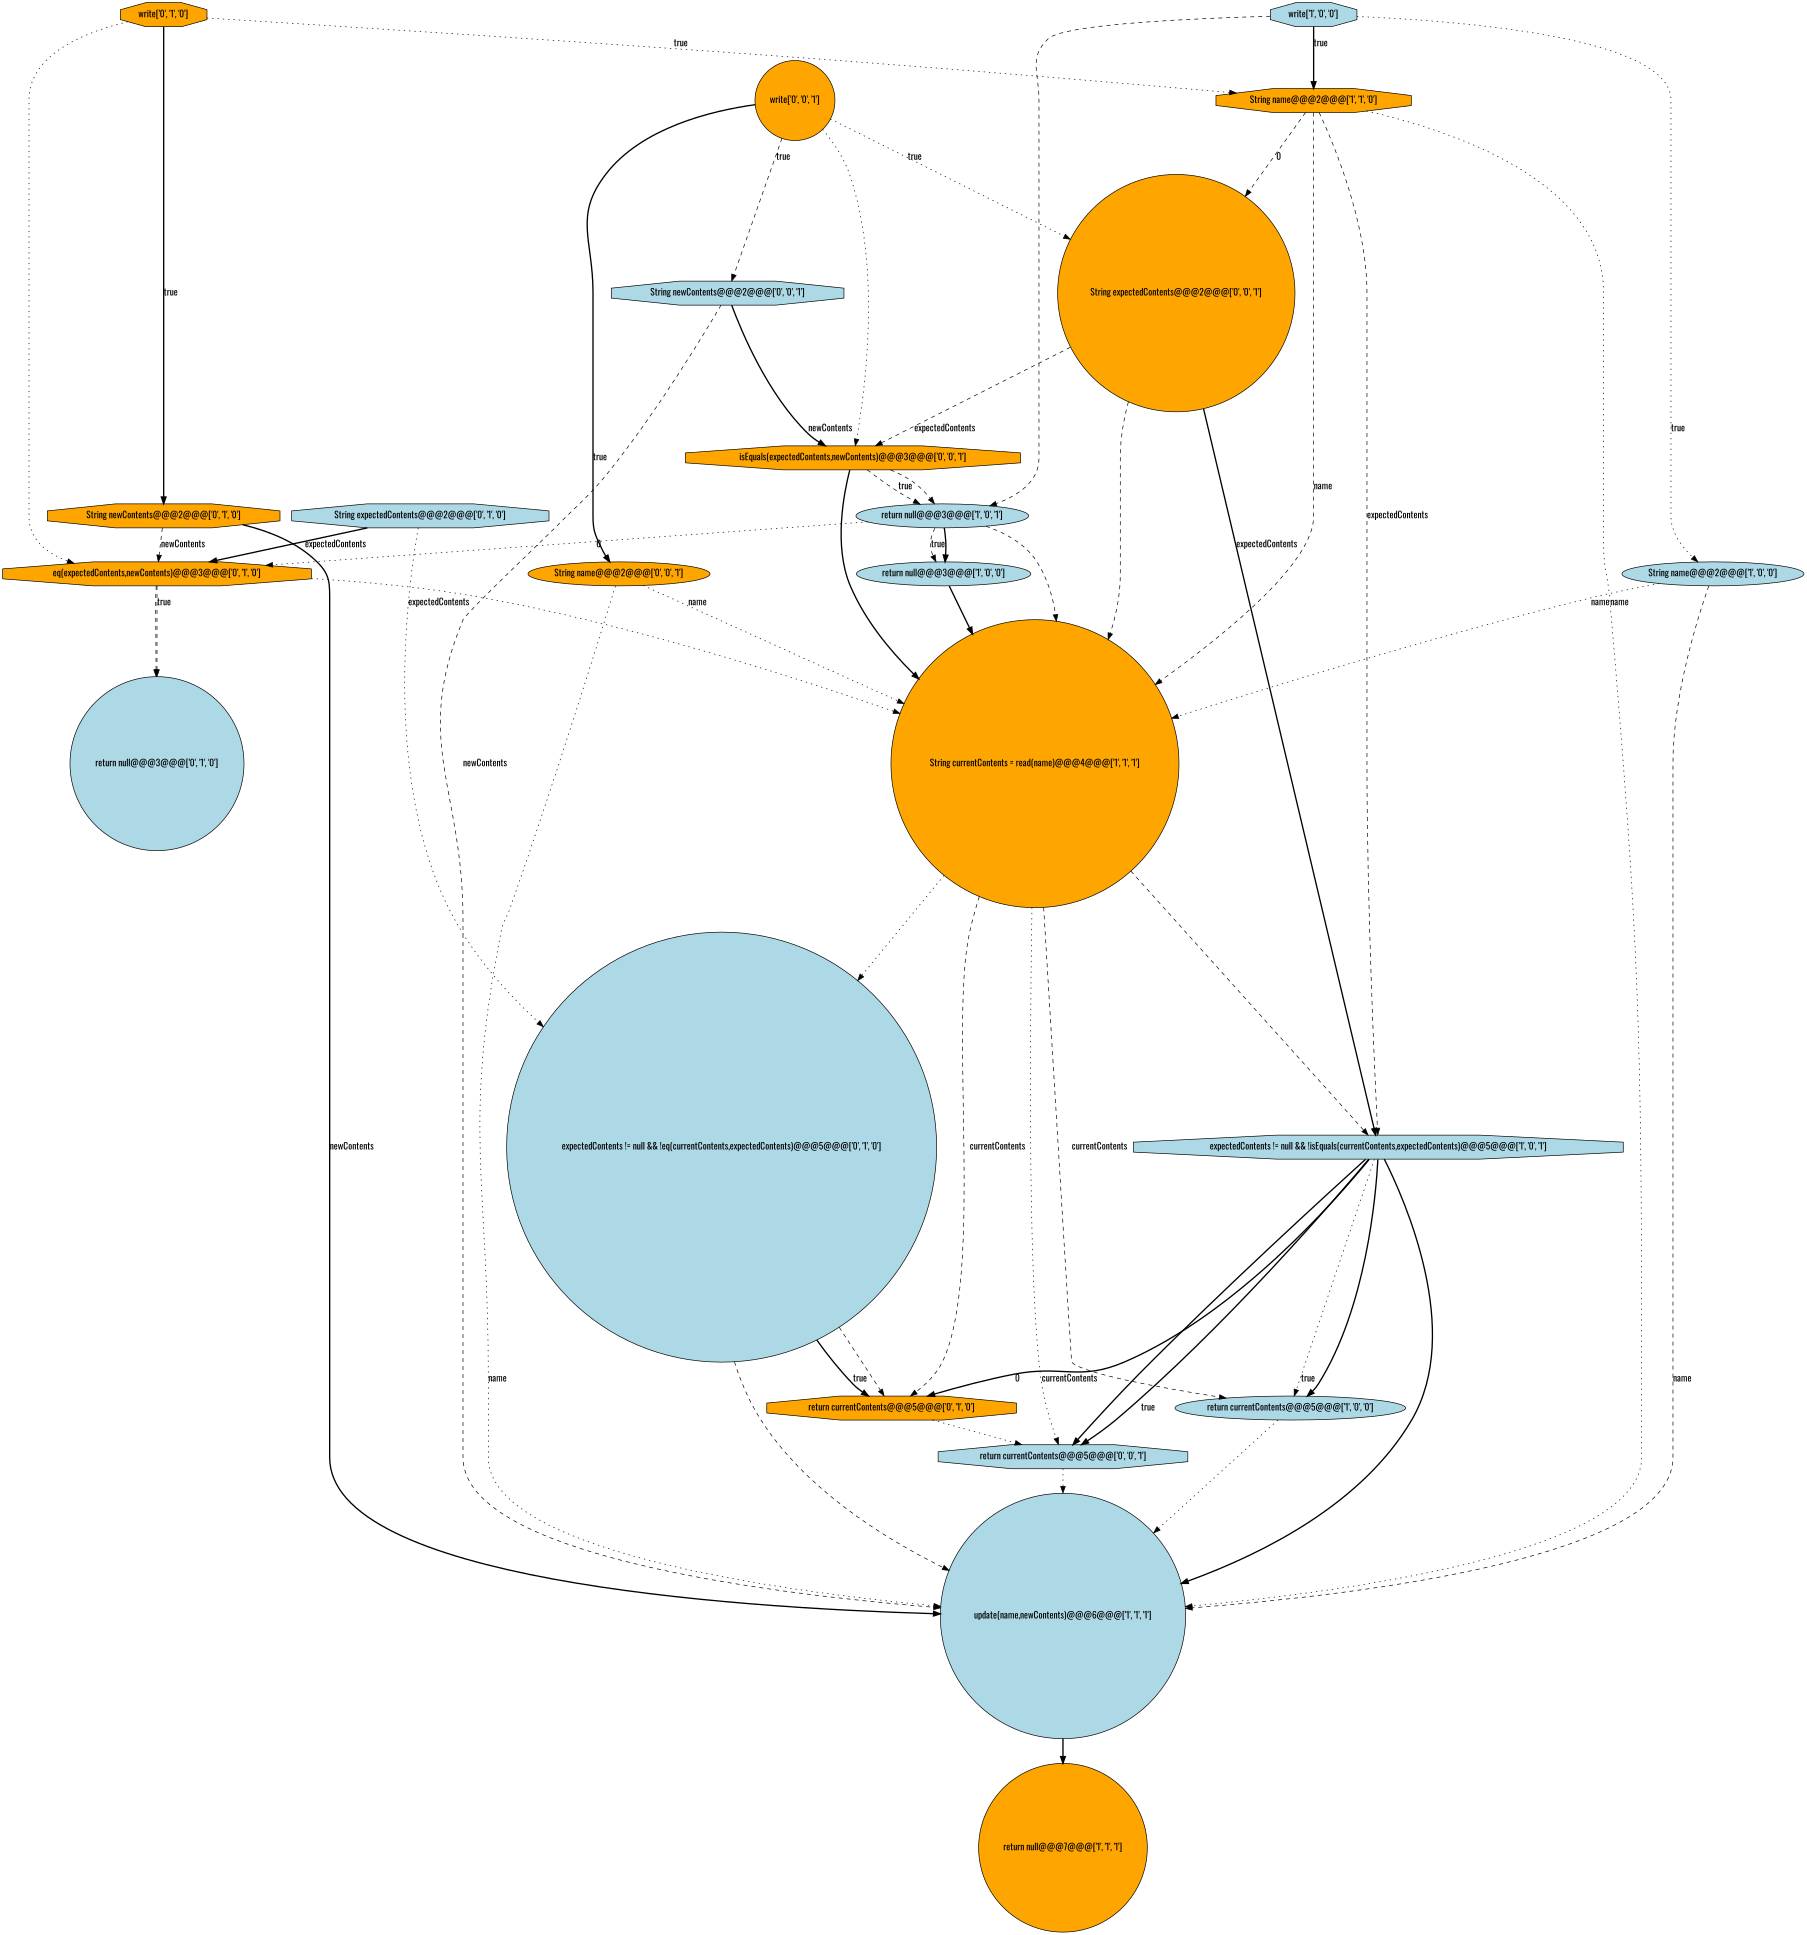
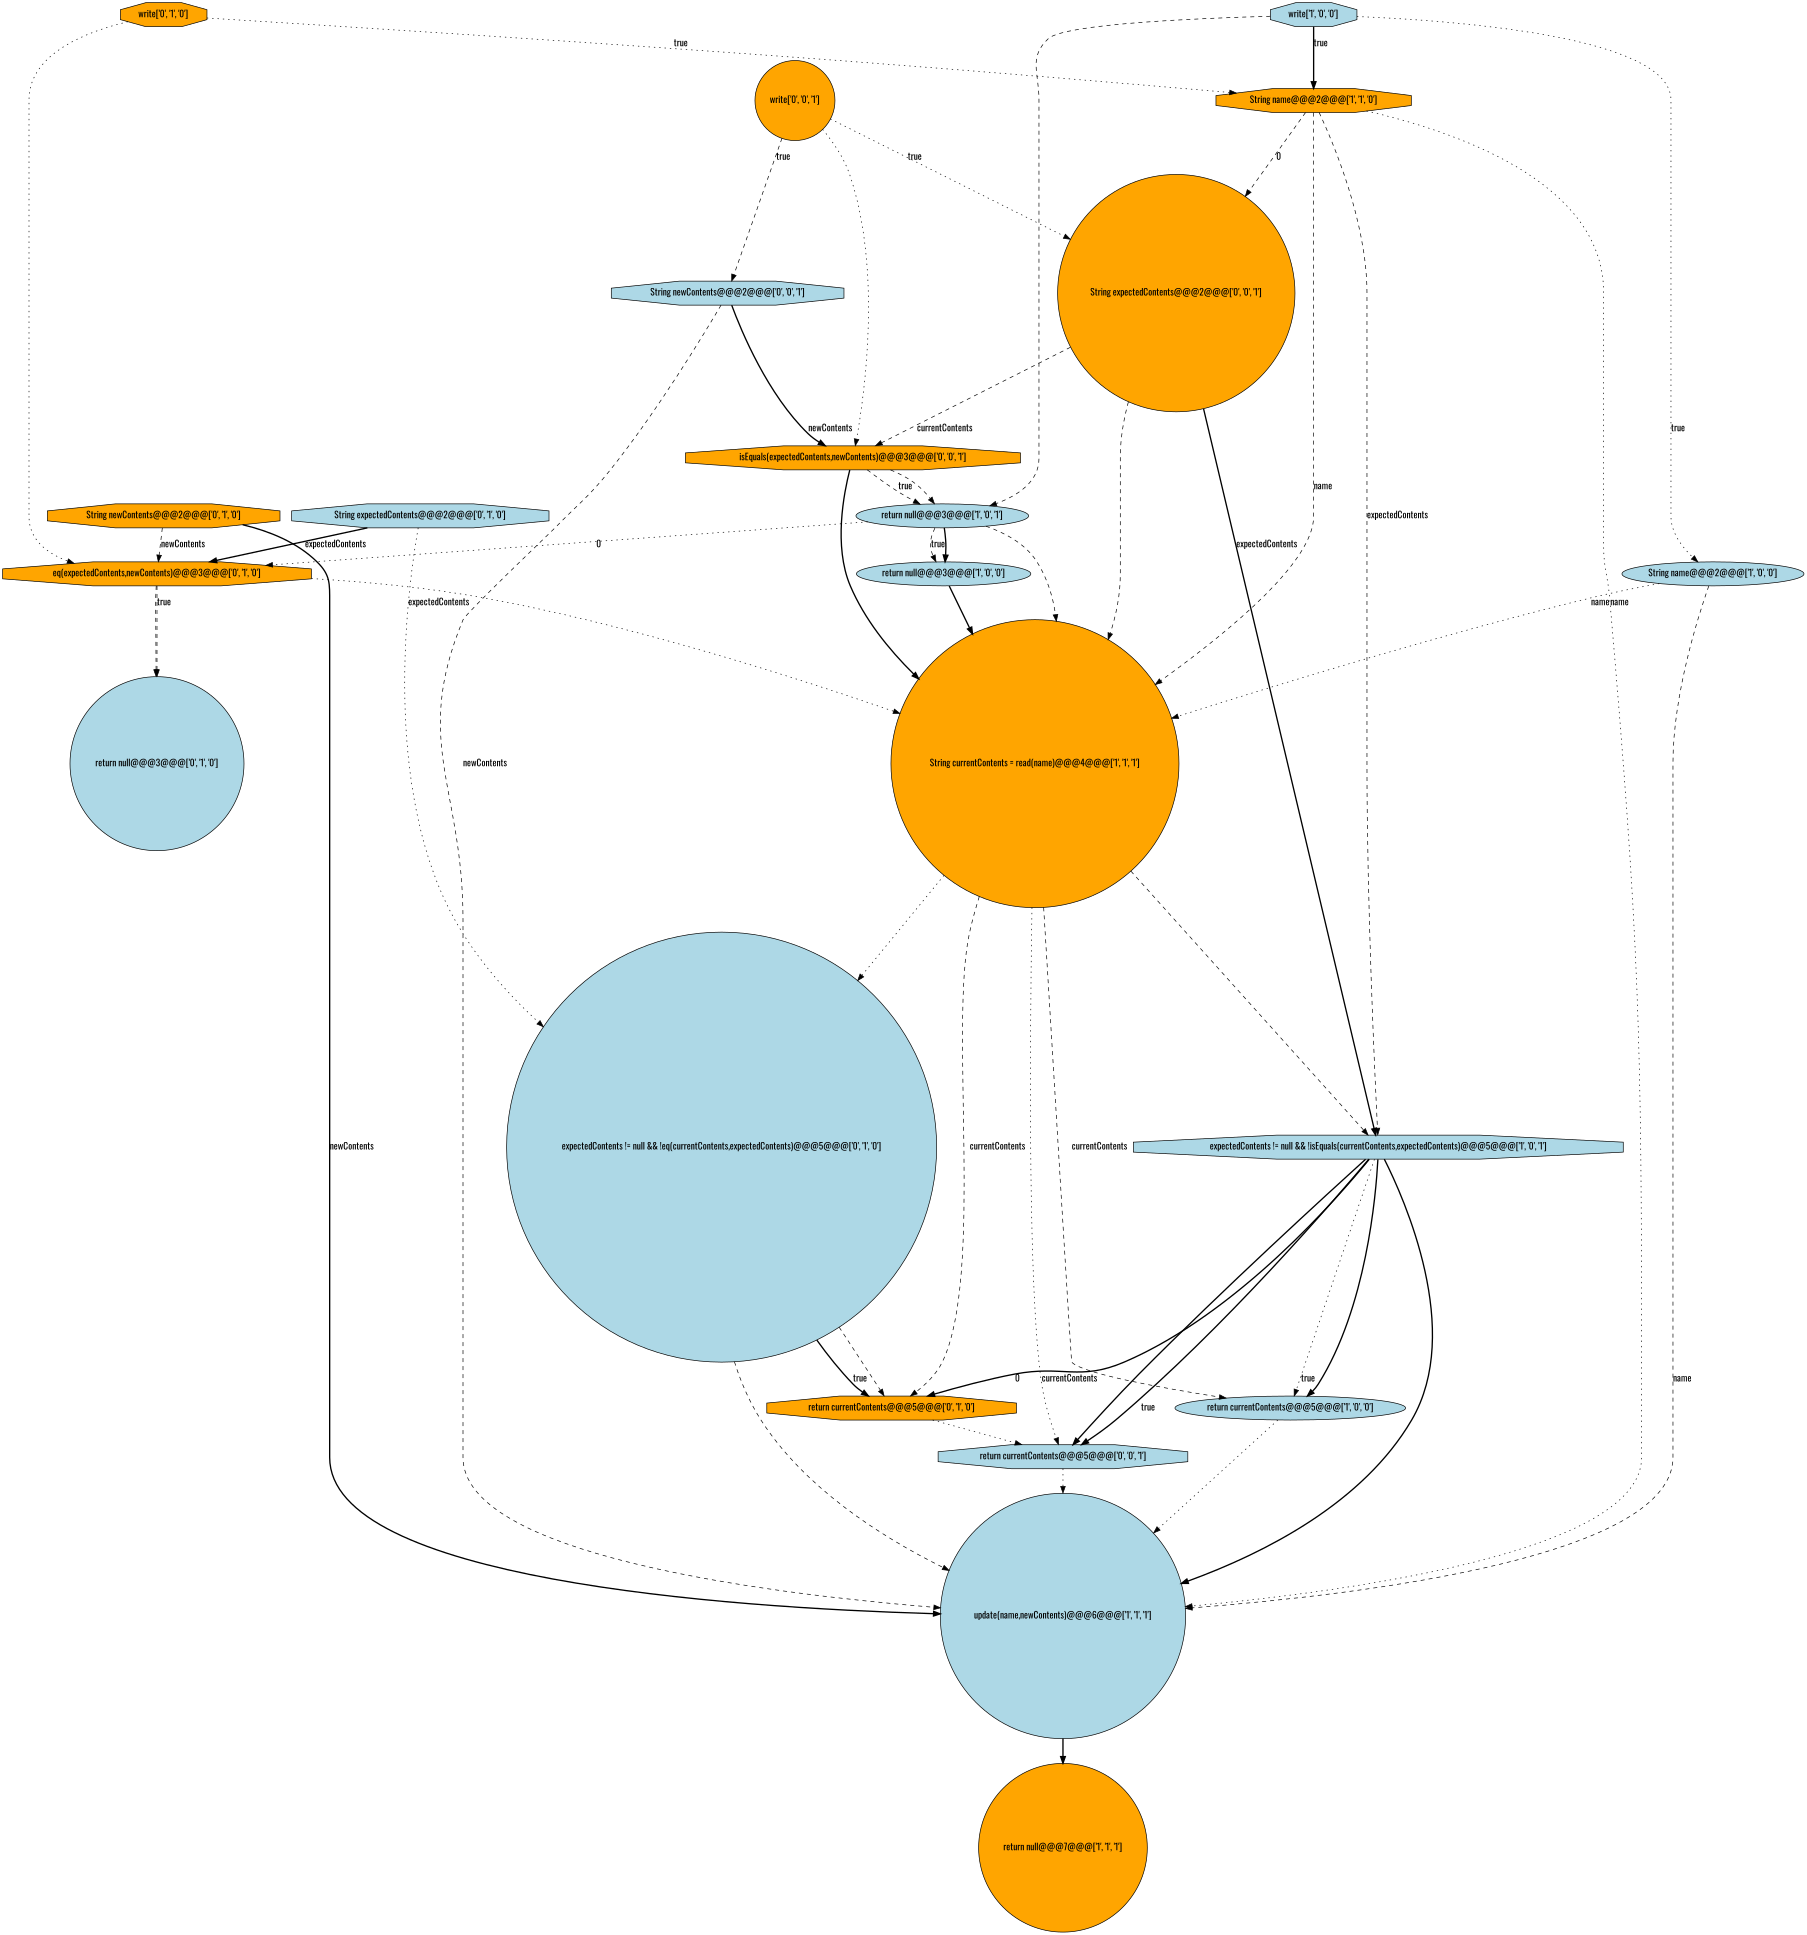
edge "write['0', '1', '0']" -> "String newContents@@@2@@@['0', '1', '0']": removed, label "true"
edge "String expectedContents@@@2@@@['0', '0', '1']" -> "isEquals(expectedContents,newContents)@@@3@@@['0', '0', '1']": label "expectedContents" -> "currentContents"
node "String name@@@2@@@['0', '0', '1']": removed
